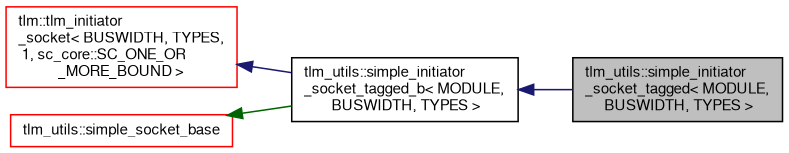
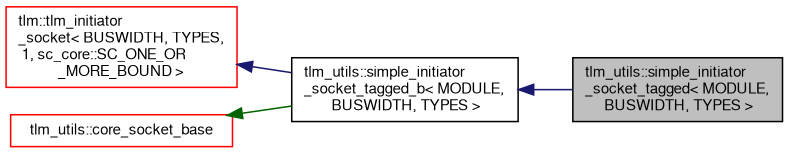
node "tlm_utils::simple_socket_base": label "tlm_utils::simple_socket_base" -> "tlm_utils::core_socket_base"
